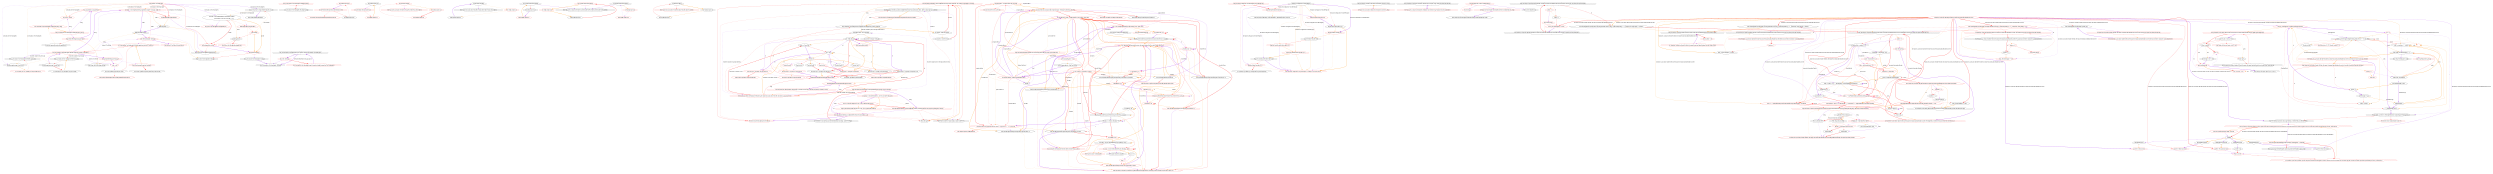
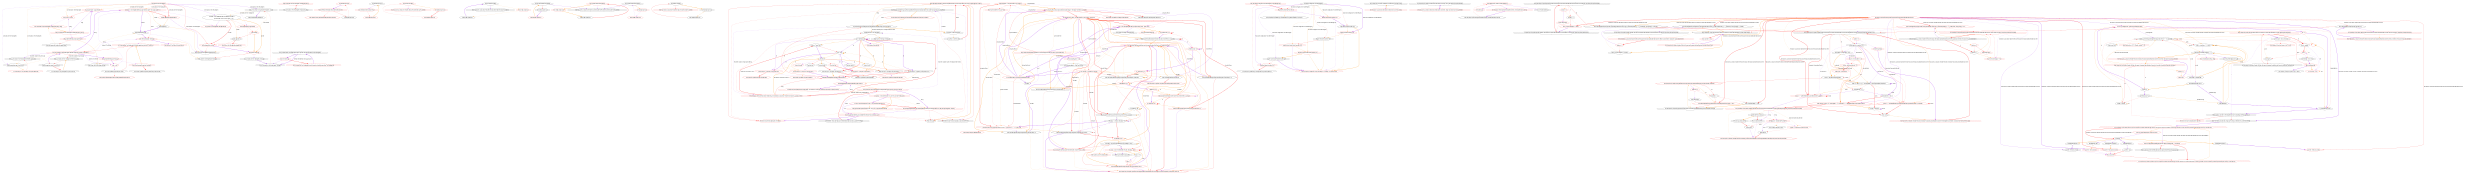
edge "gender == GrammaticalGender.Feminine" -> "return parts[0];": now "Entry string.Contains(string)" -> "return parts[0];"
